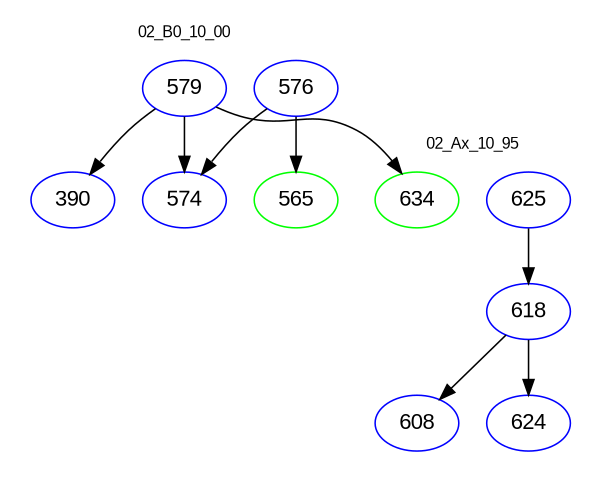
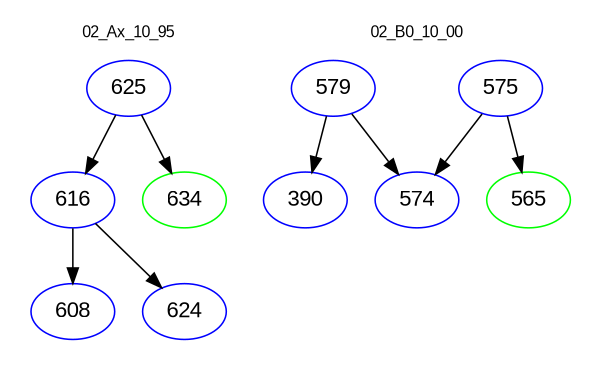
node "576": label "576" -> "575"
edge "579" -> "634": now "625" -> "634"
node "618": label "618" -> "616"
